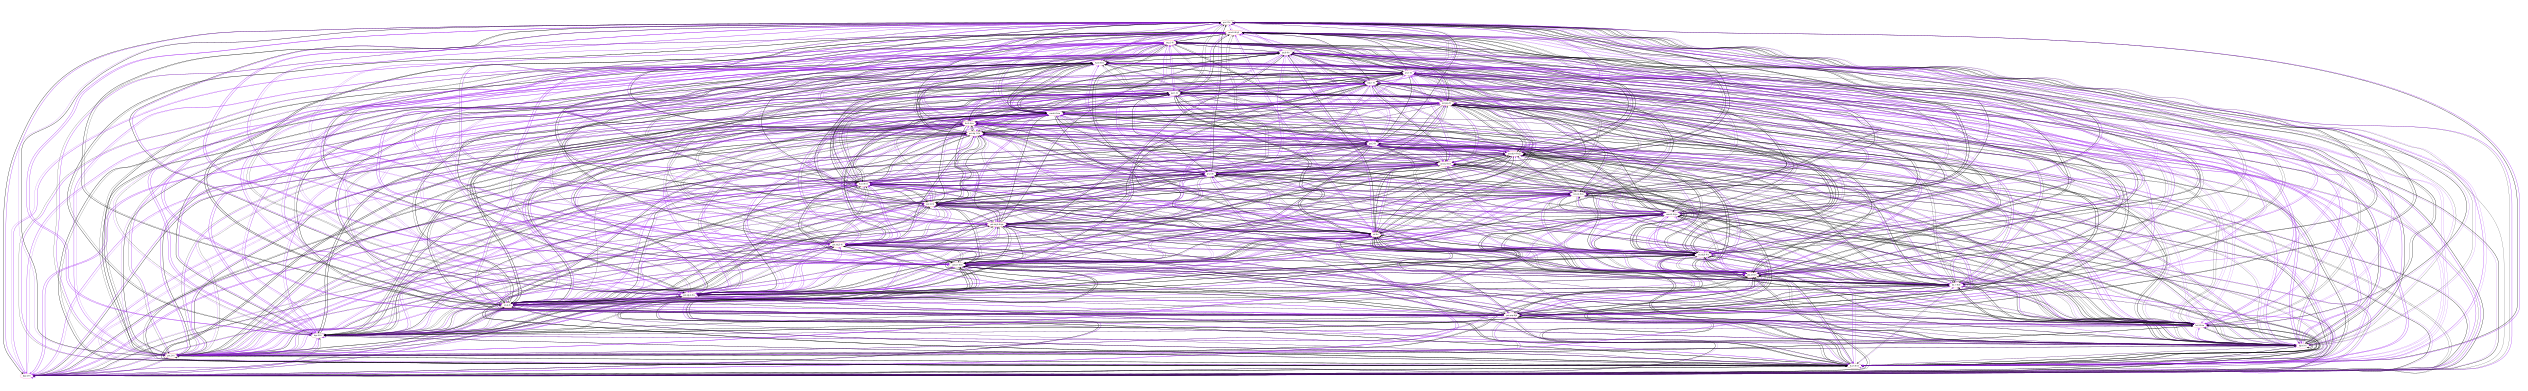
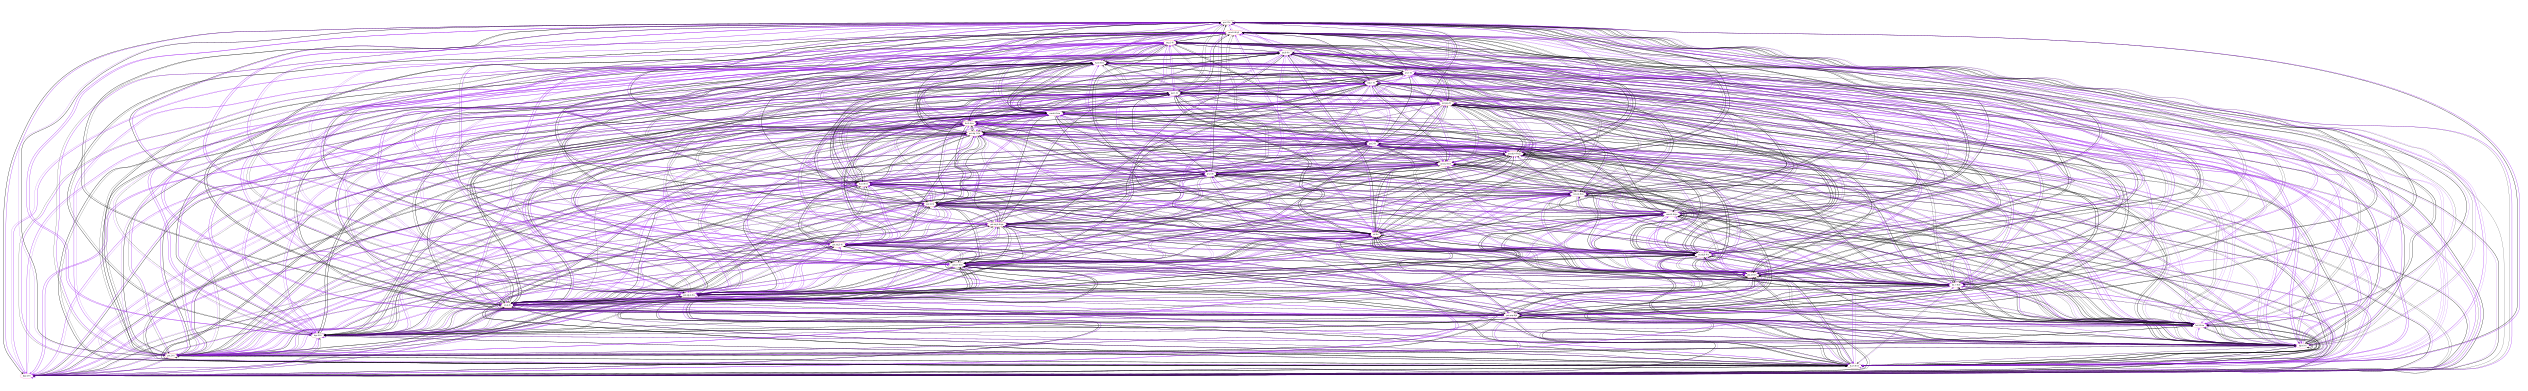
edge "pst.sbj.4-frisjɔ̃" -> "fut.1-frire": added
